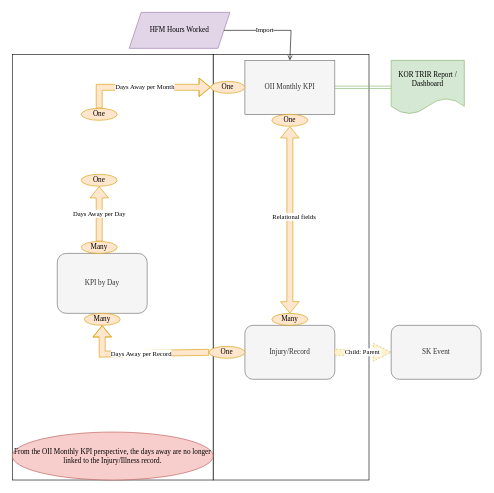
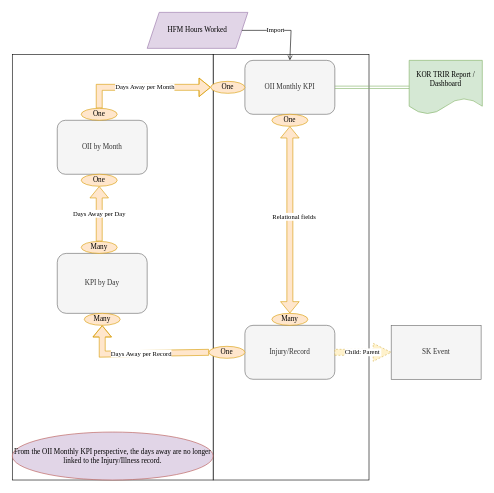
node "HFM Hours Worked": moved (180, 30) -> (198, 30)
node "OII Monthly KPI": shape rectangle -> rounded rectangle
node "KOR TRIR Report / Dashboard": moved (428, 87) -> (446, 87)
node "OII by Month": added
node "SK Event": shape rounded rectangle -> rectangle
node "From the OII Monthly KPI perspective, the days away are no longer linked to the Injury/Illness record.": fillcolor #f8cecc -> #e1d5e7
